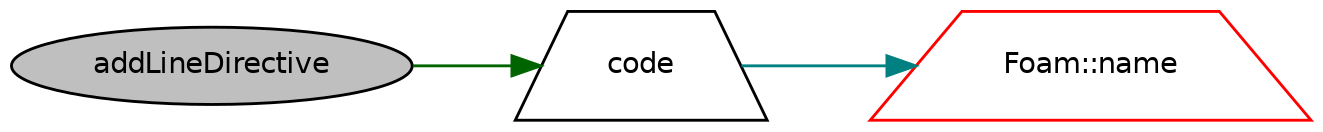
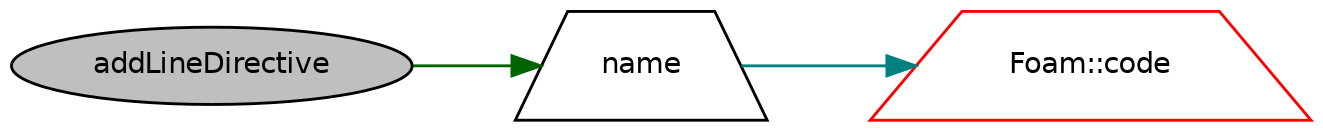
node "code": label "code" -> "name"
node "Foam::name": label "Foam::name" -> "Foam::code"
